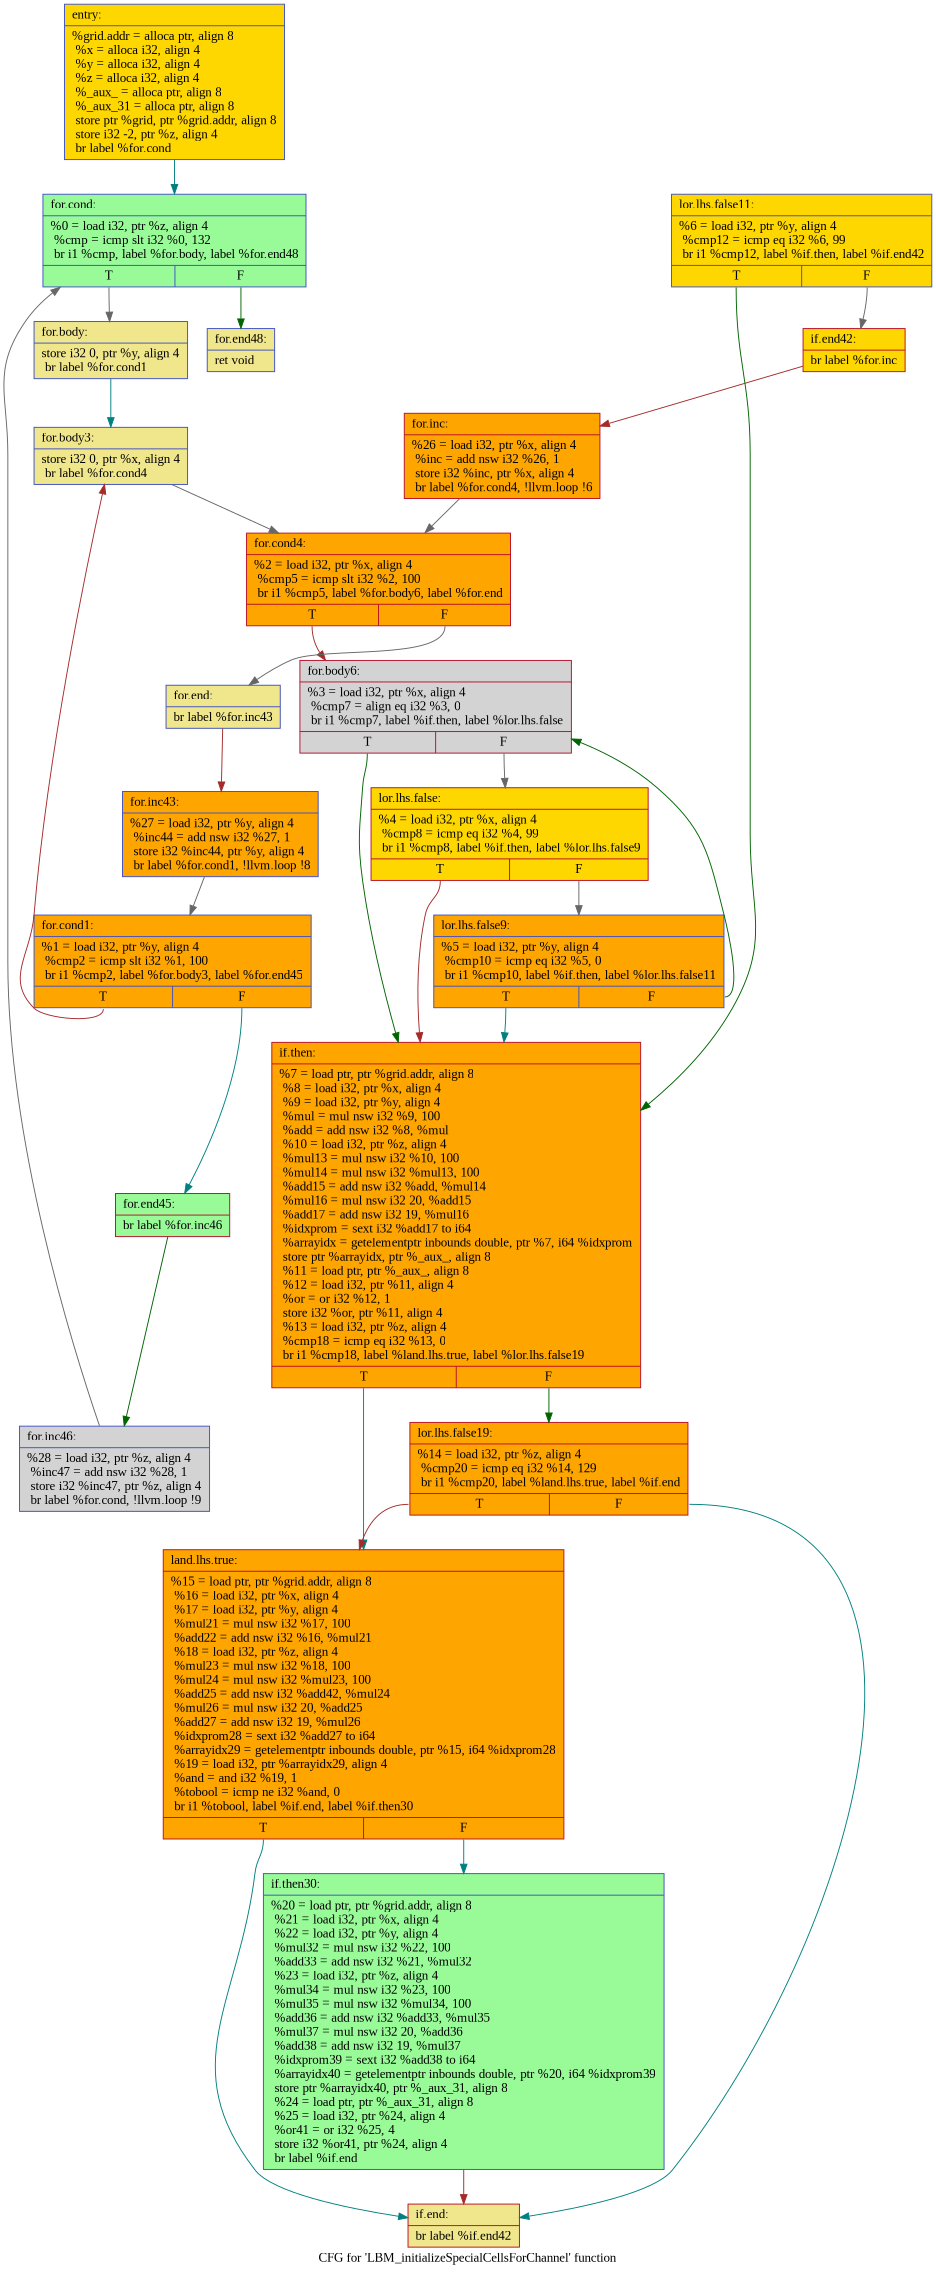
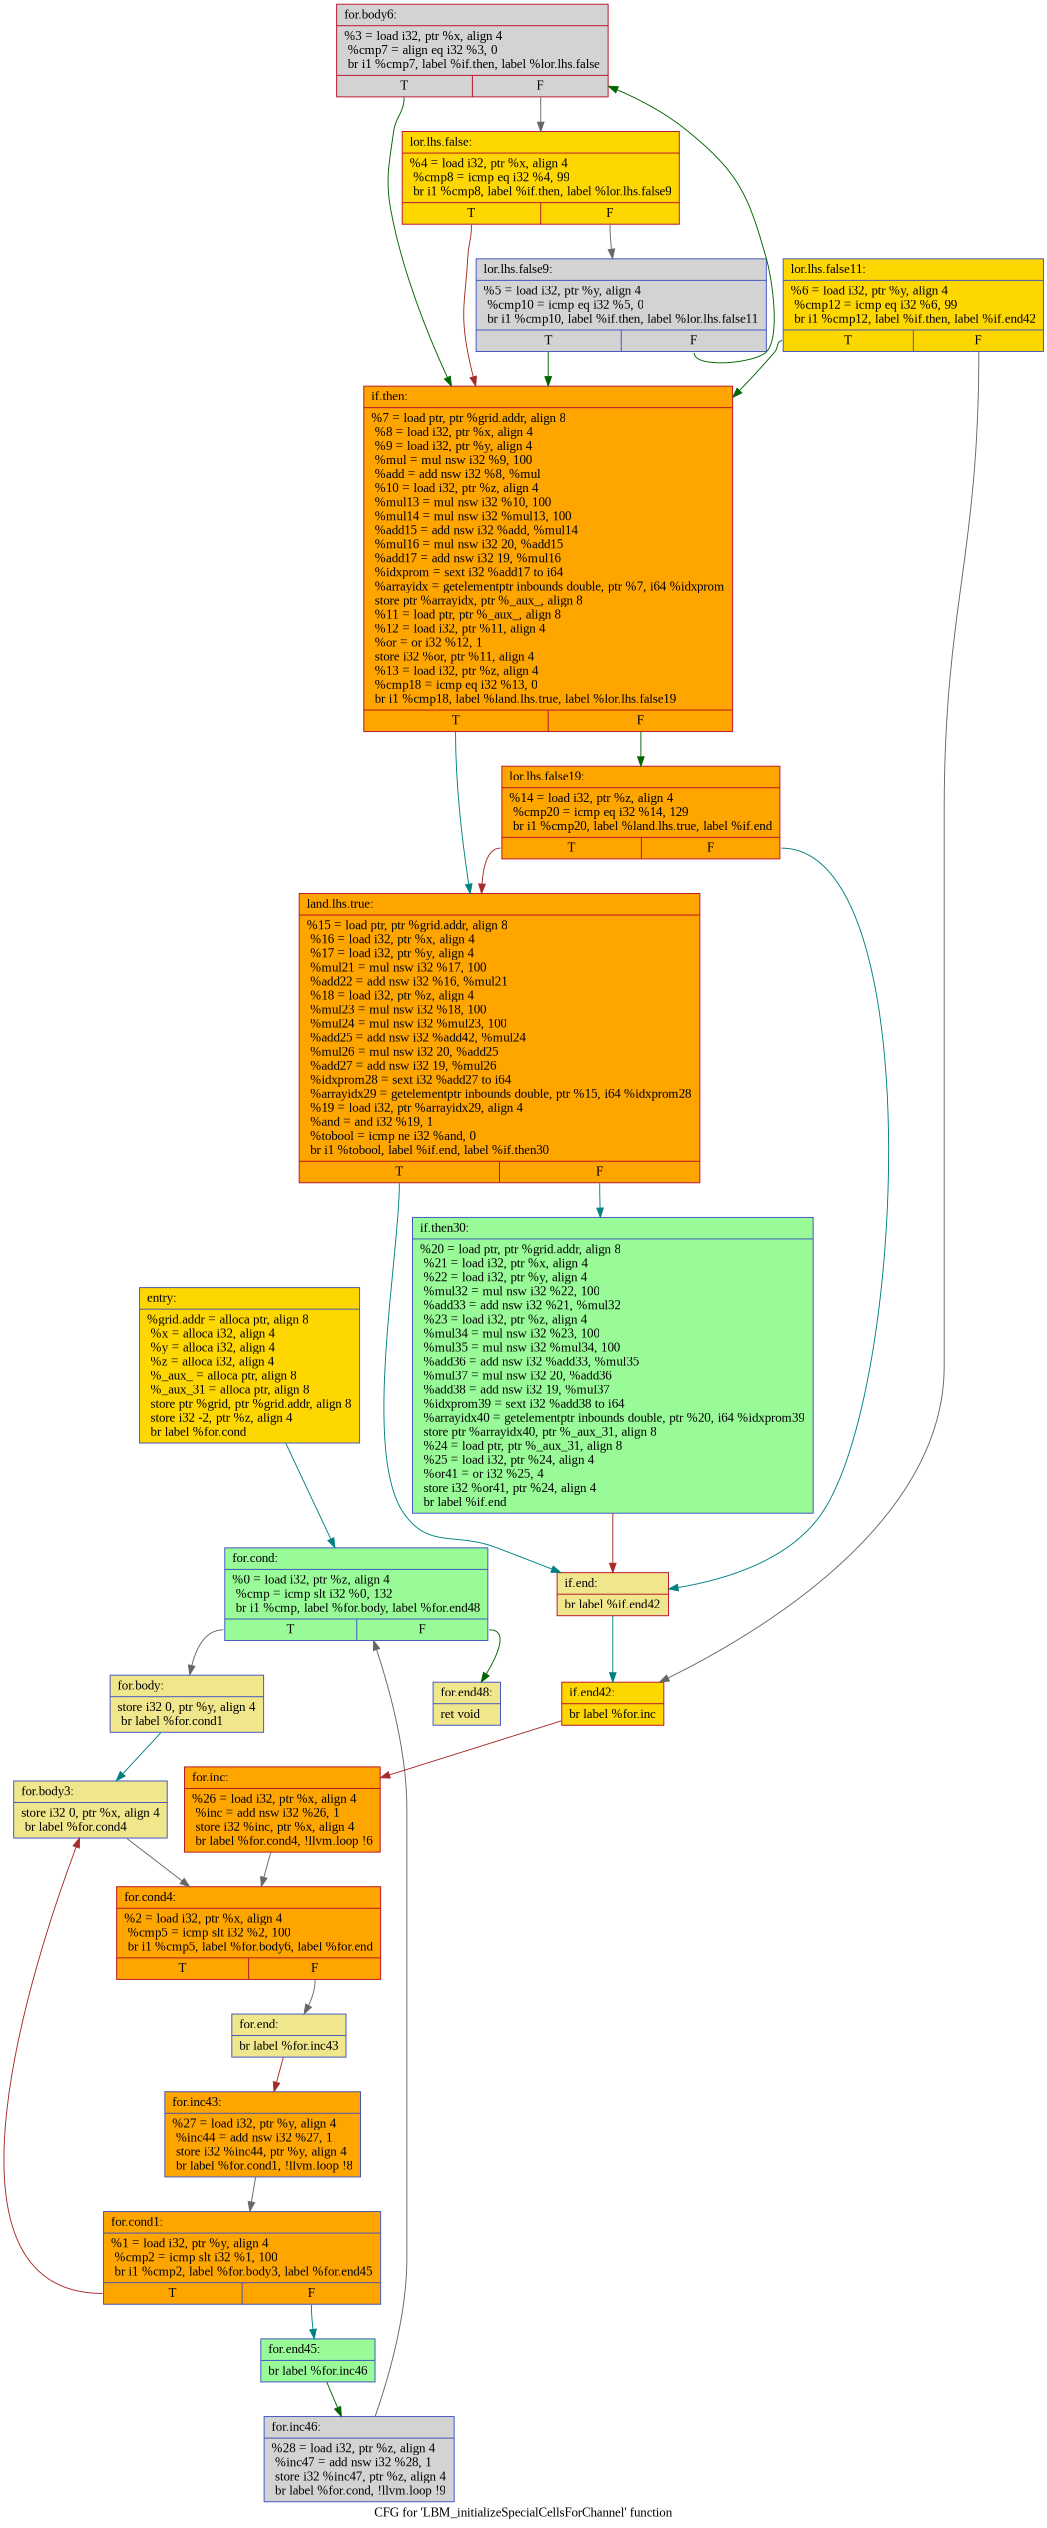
edge "for.cond4:" -> "for.body6:": removed
node "lor.lhs.false9:": fillcolor orange -> lightgrey
edge "lor.lhs.false9:" -> "if.then:": color teal -> darkgreen
node "for.end45:": color #b70d28ff -> #3d50c3ff
edge "if.end:" -> "if.end42:": added
